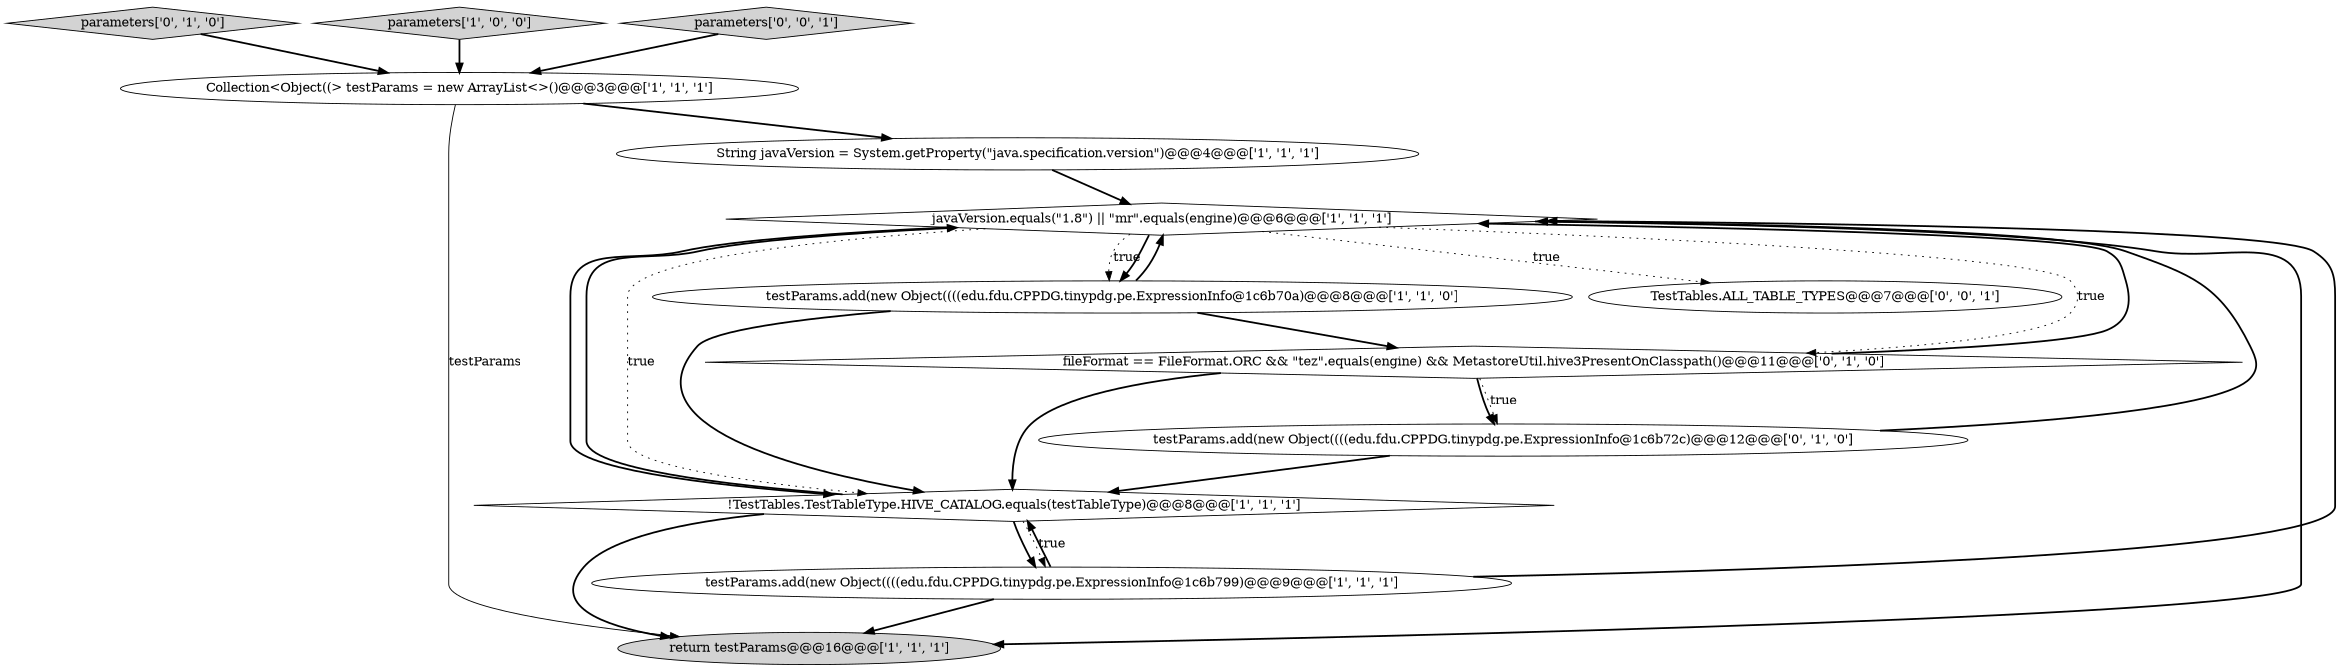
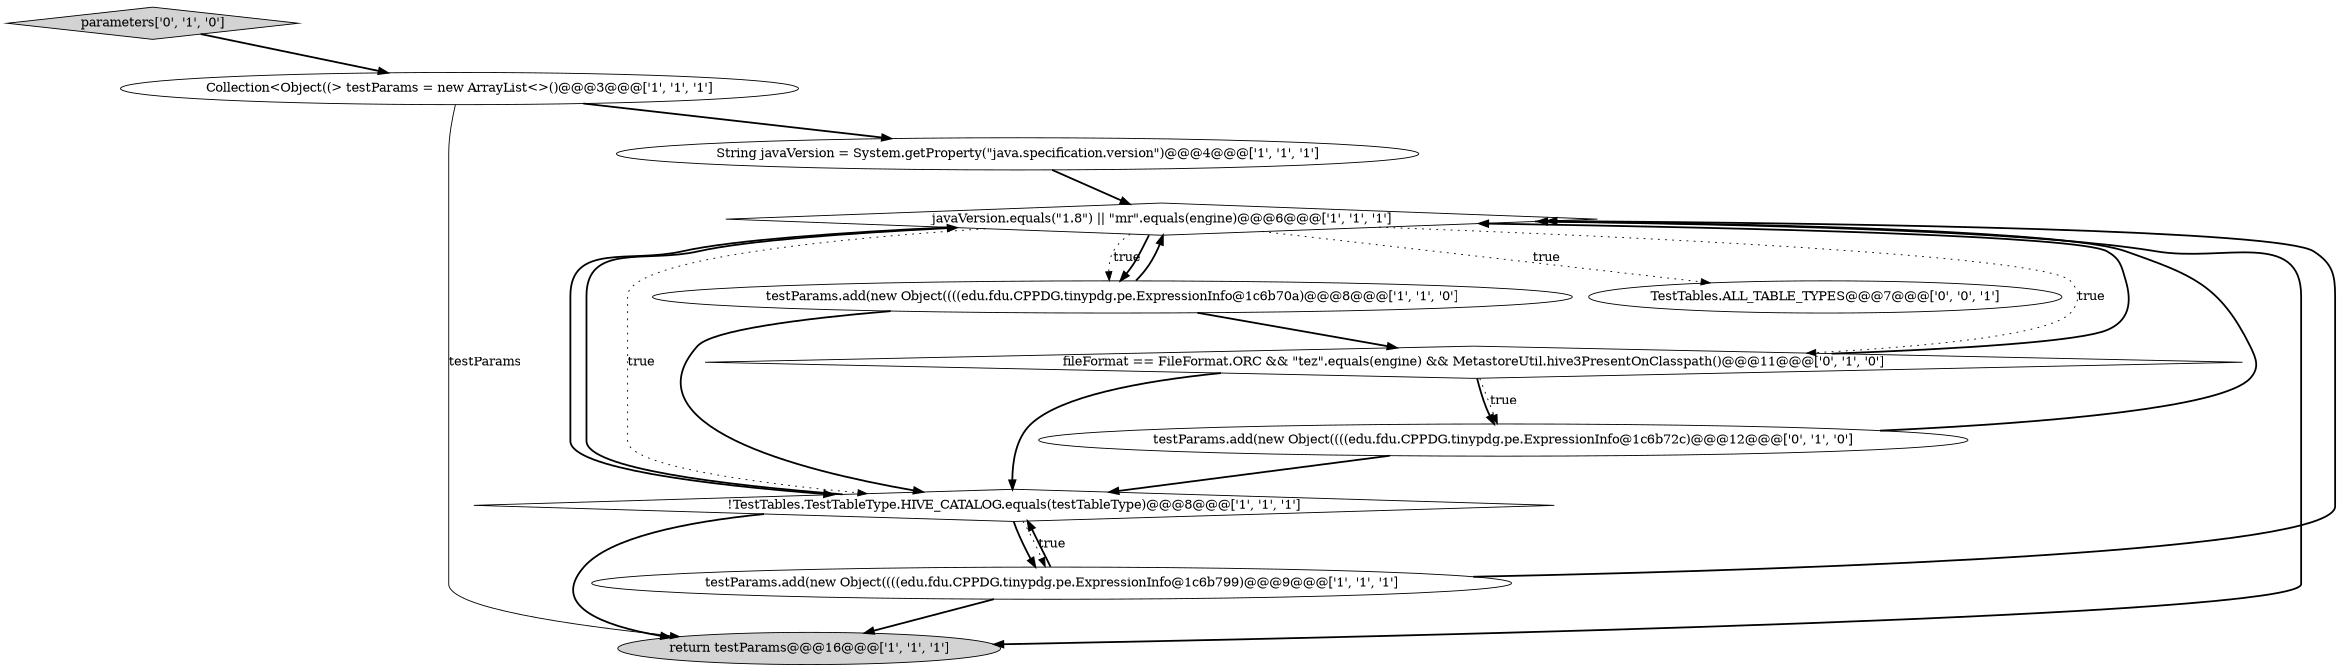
node "parameters['1', '0', '0']": removed
node "parameters['0', '0', '1']": removed
